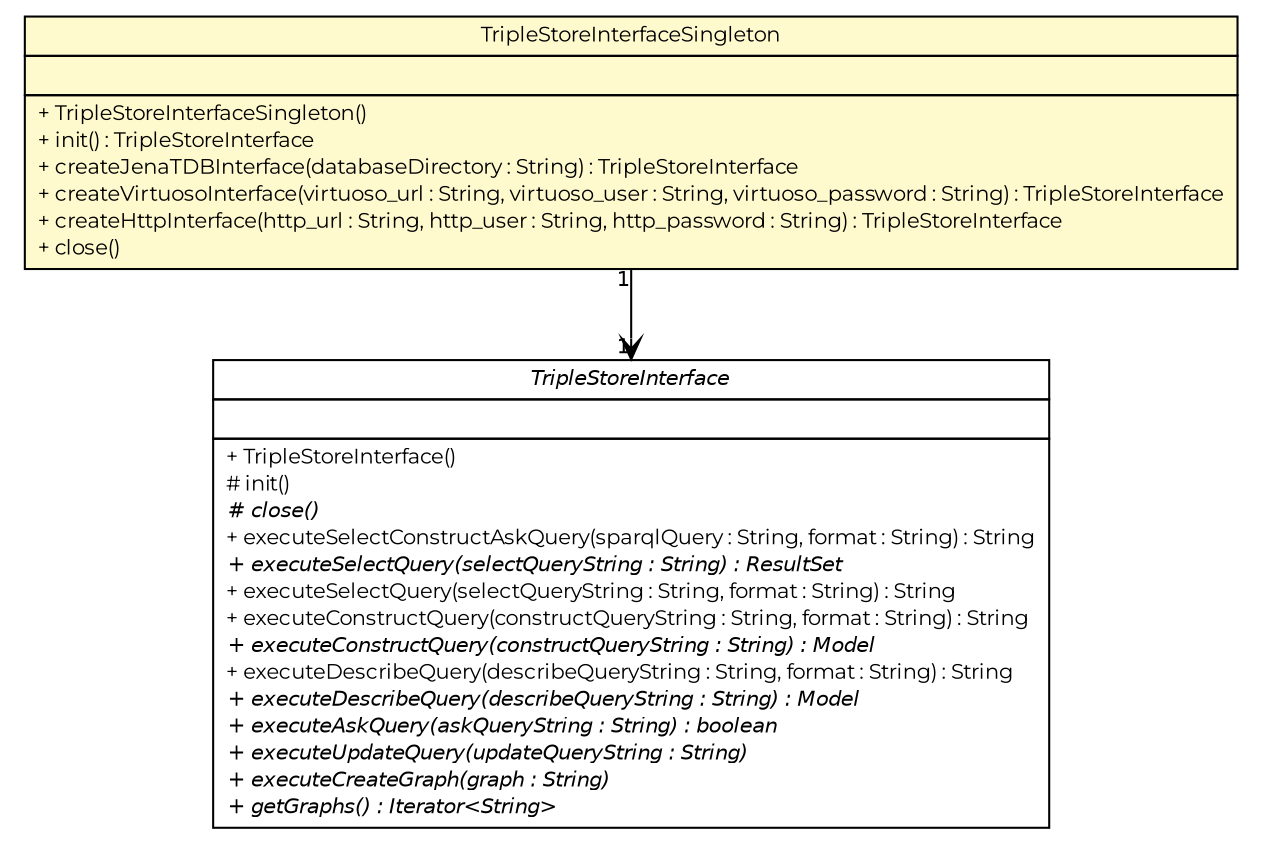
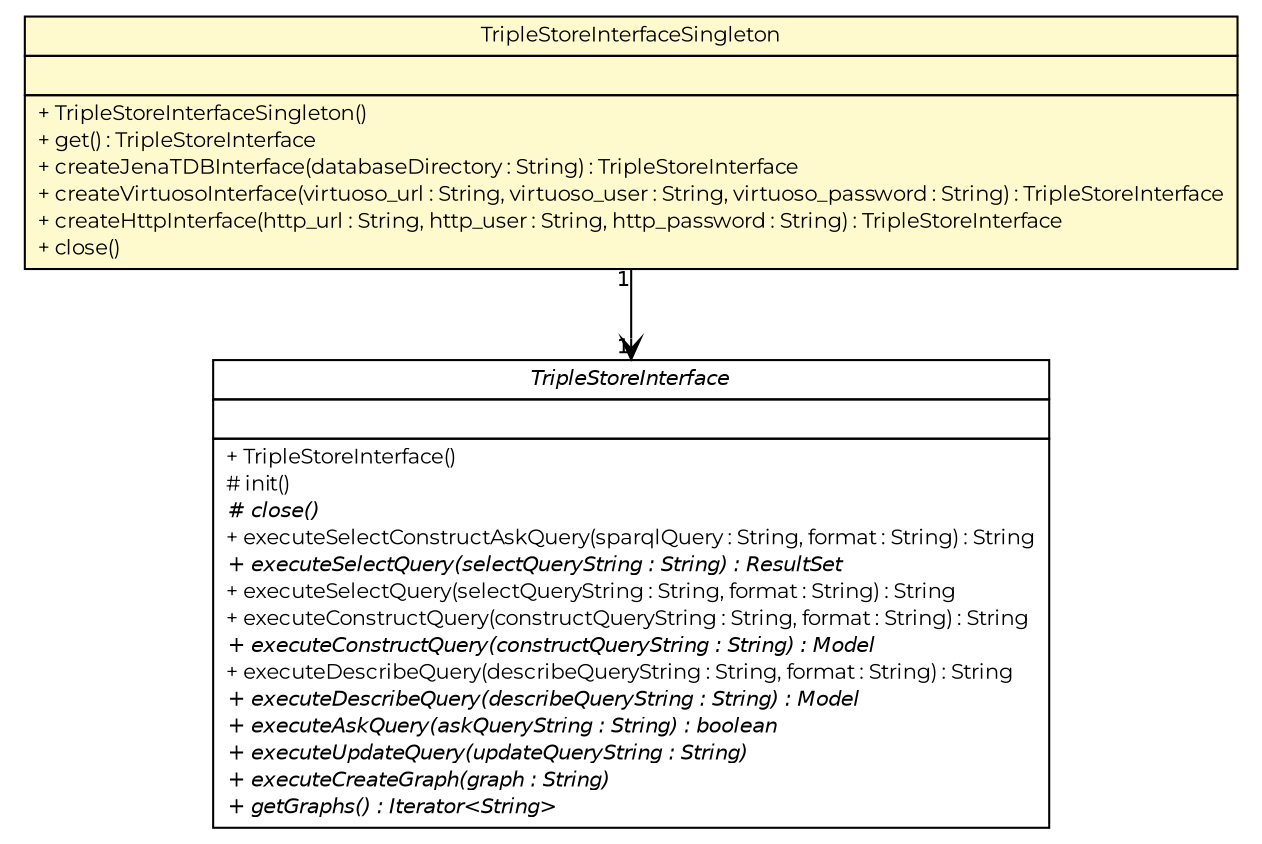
node "TripleStoreInterfaceSingleton": text "+ init() : TripleStoreInterface" -> "+ get() : TripleStoreInterface"
